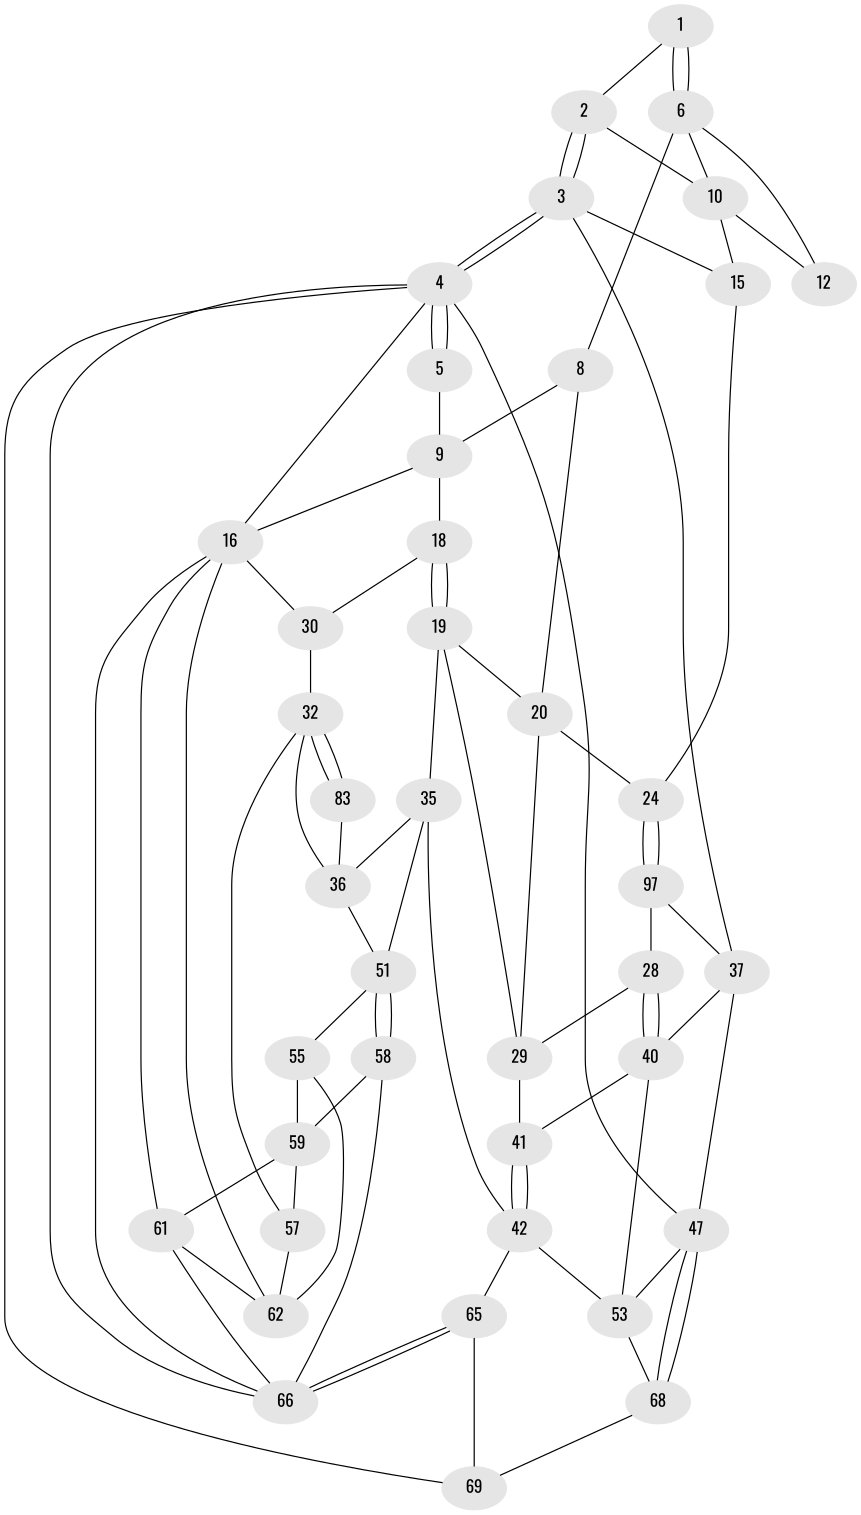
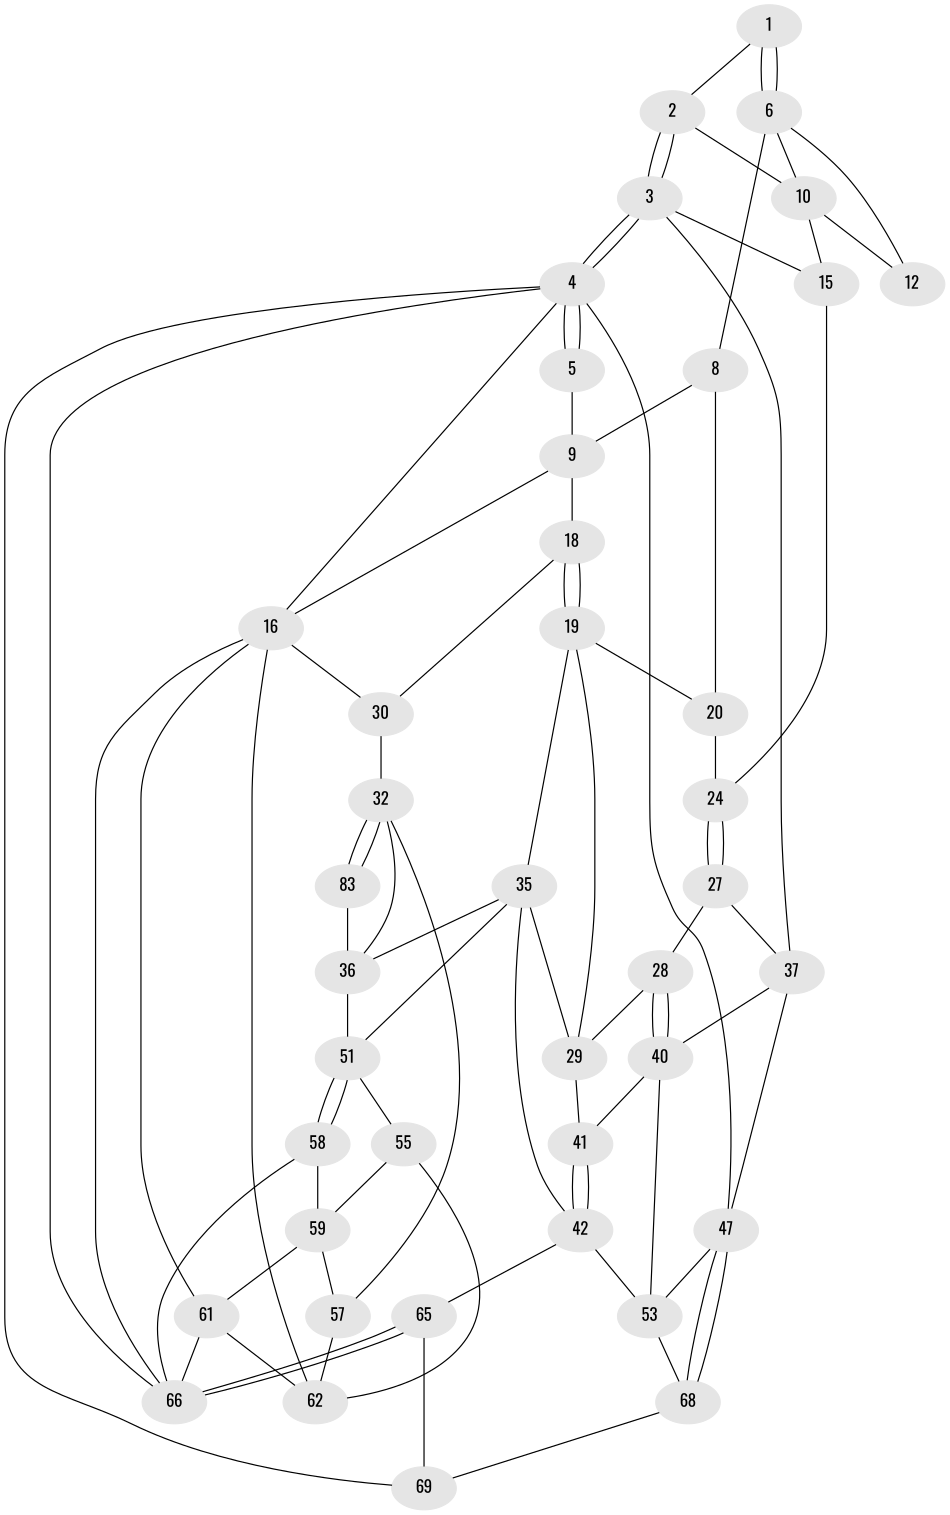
edge "20" -- "29": now "35" -- "29"
node "97": label "97" -> "27"
